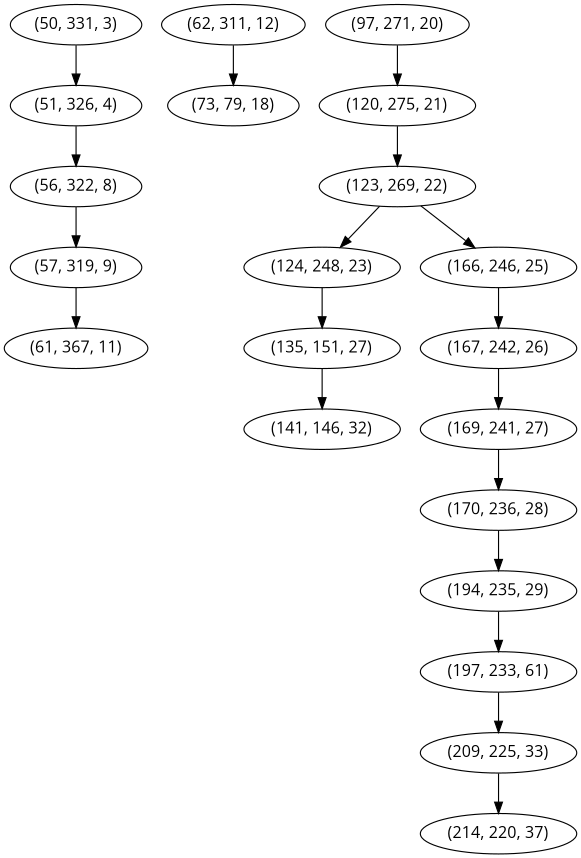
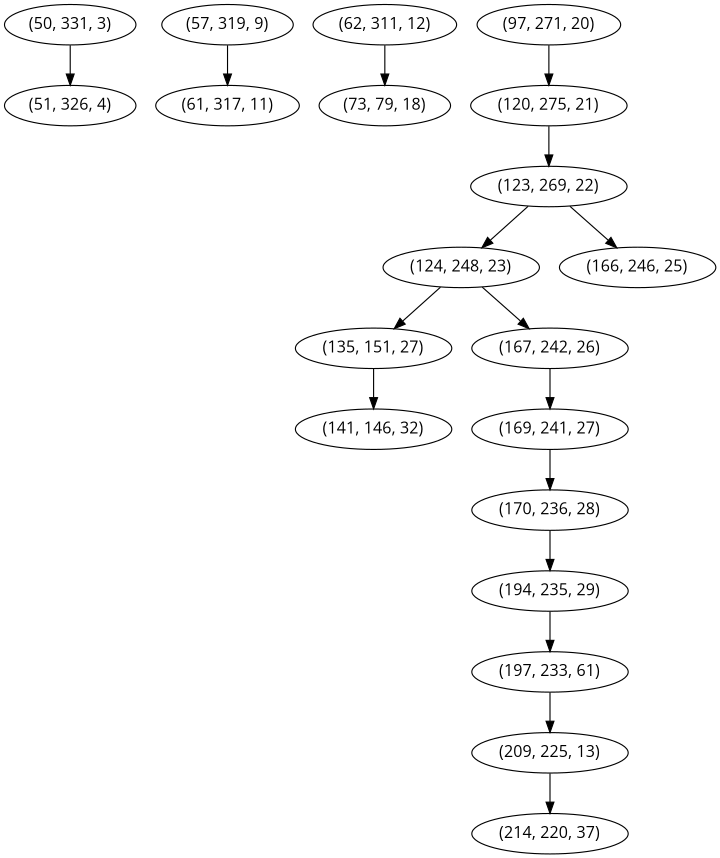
node "(56, 322, 8)": removed
edge "(166, 246, 25)" -> "(167, 242, 26)": now "(124, 248, 23)" -> "(167, 242, 26)"
node "(61, 367, 11)": label "(61, 367, 11)" -> "(61, 317, 11)"
node "(209, 225, 33)": label "(209, 225, 33)" -> "(209, 225, 13)"
